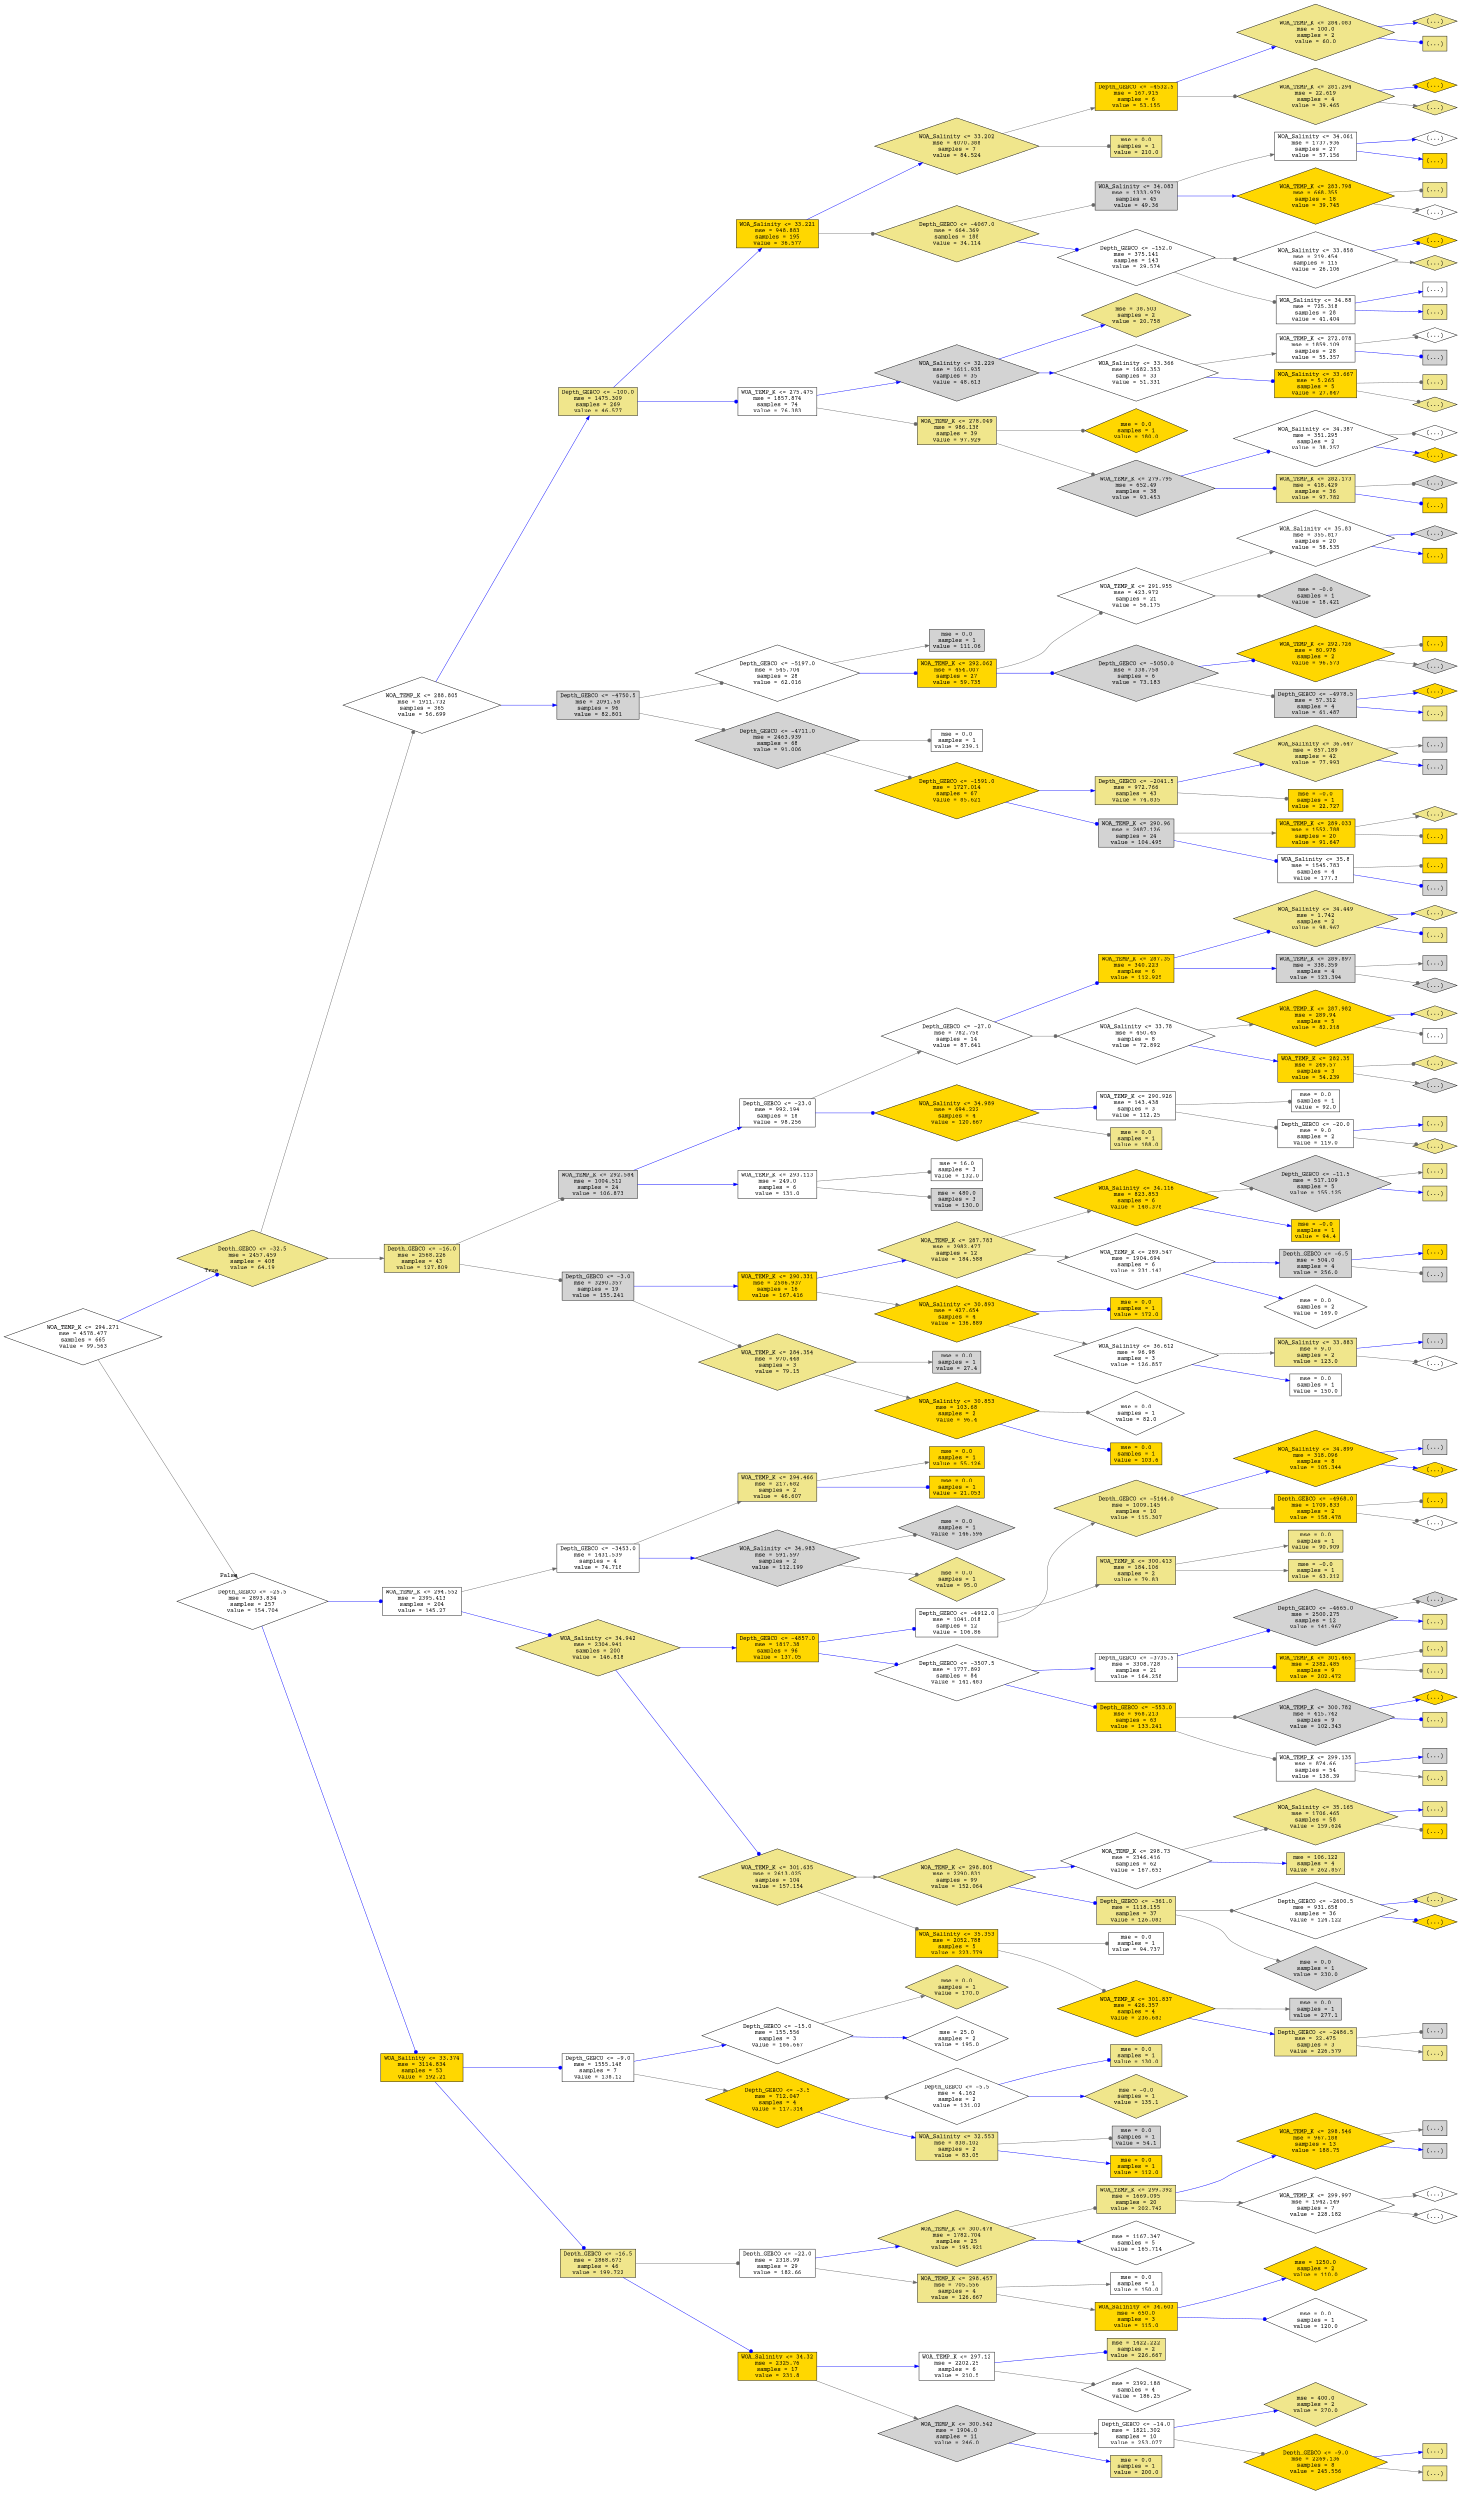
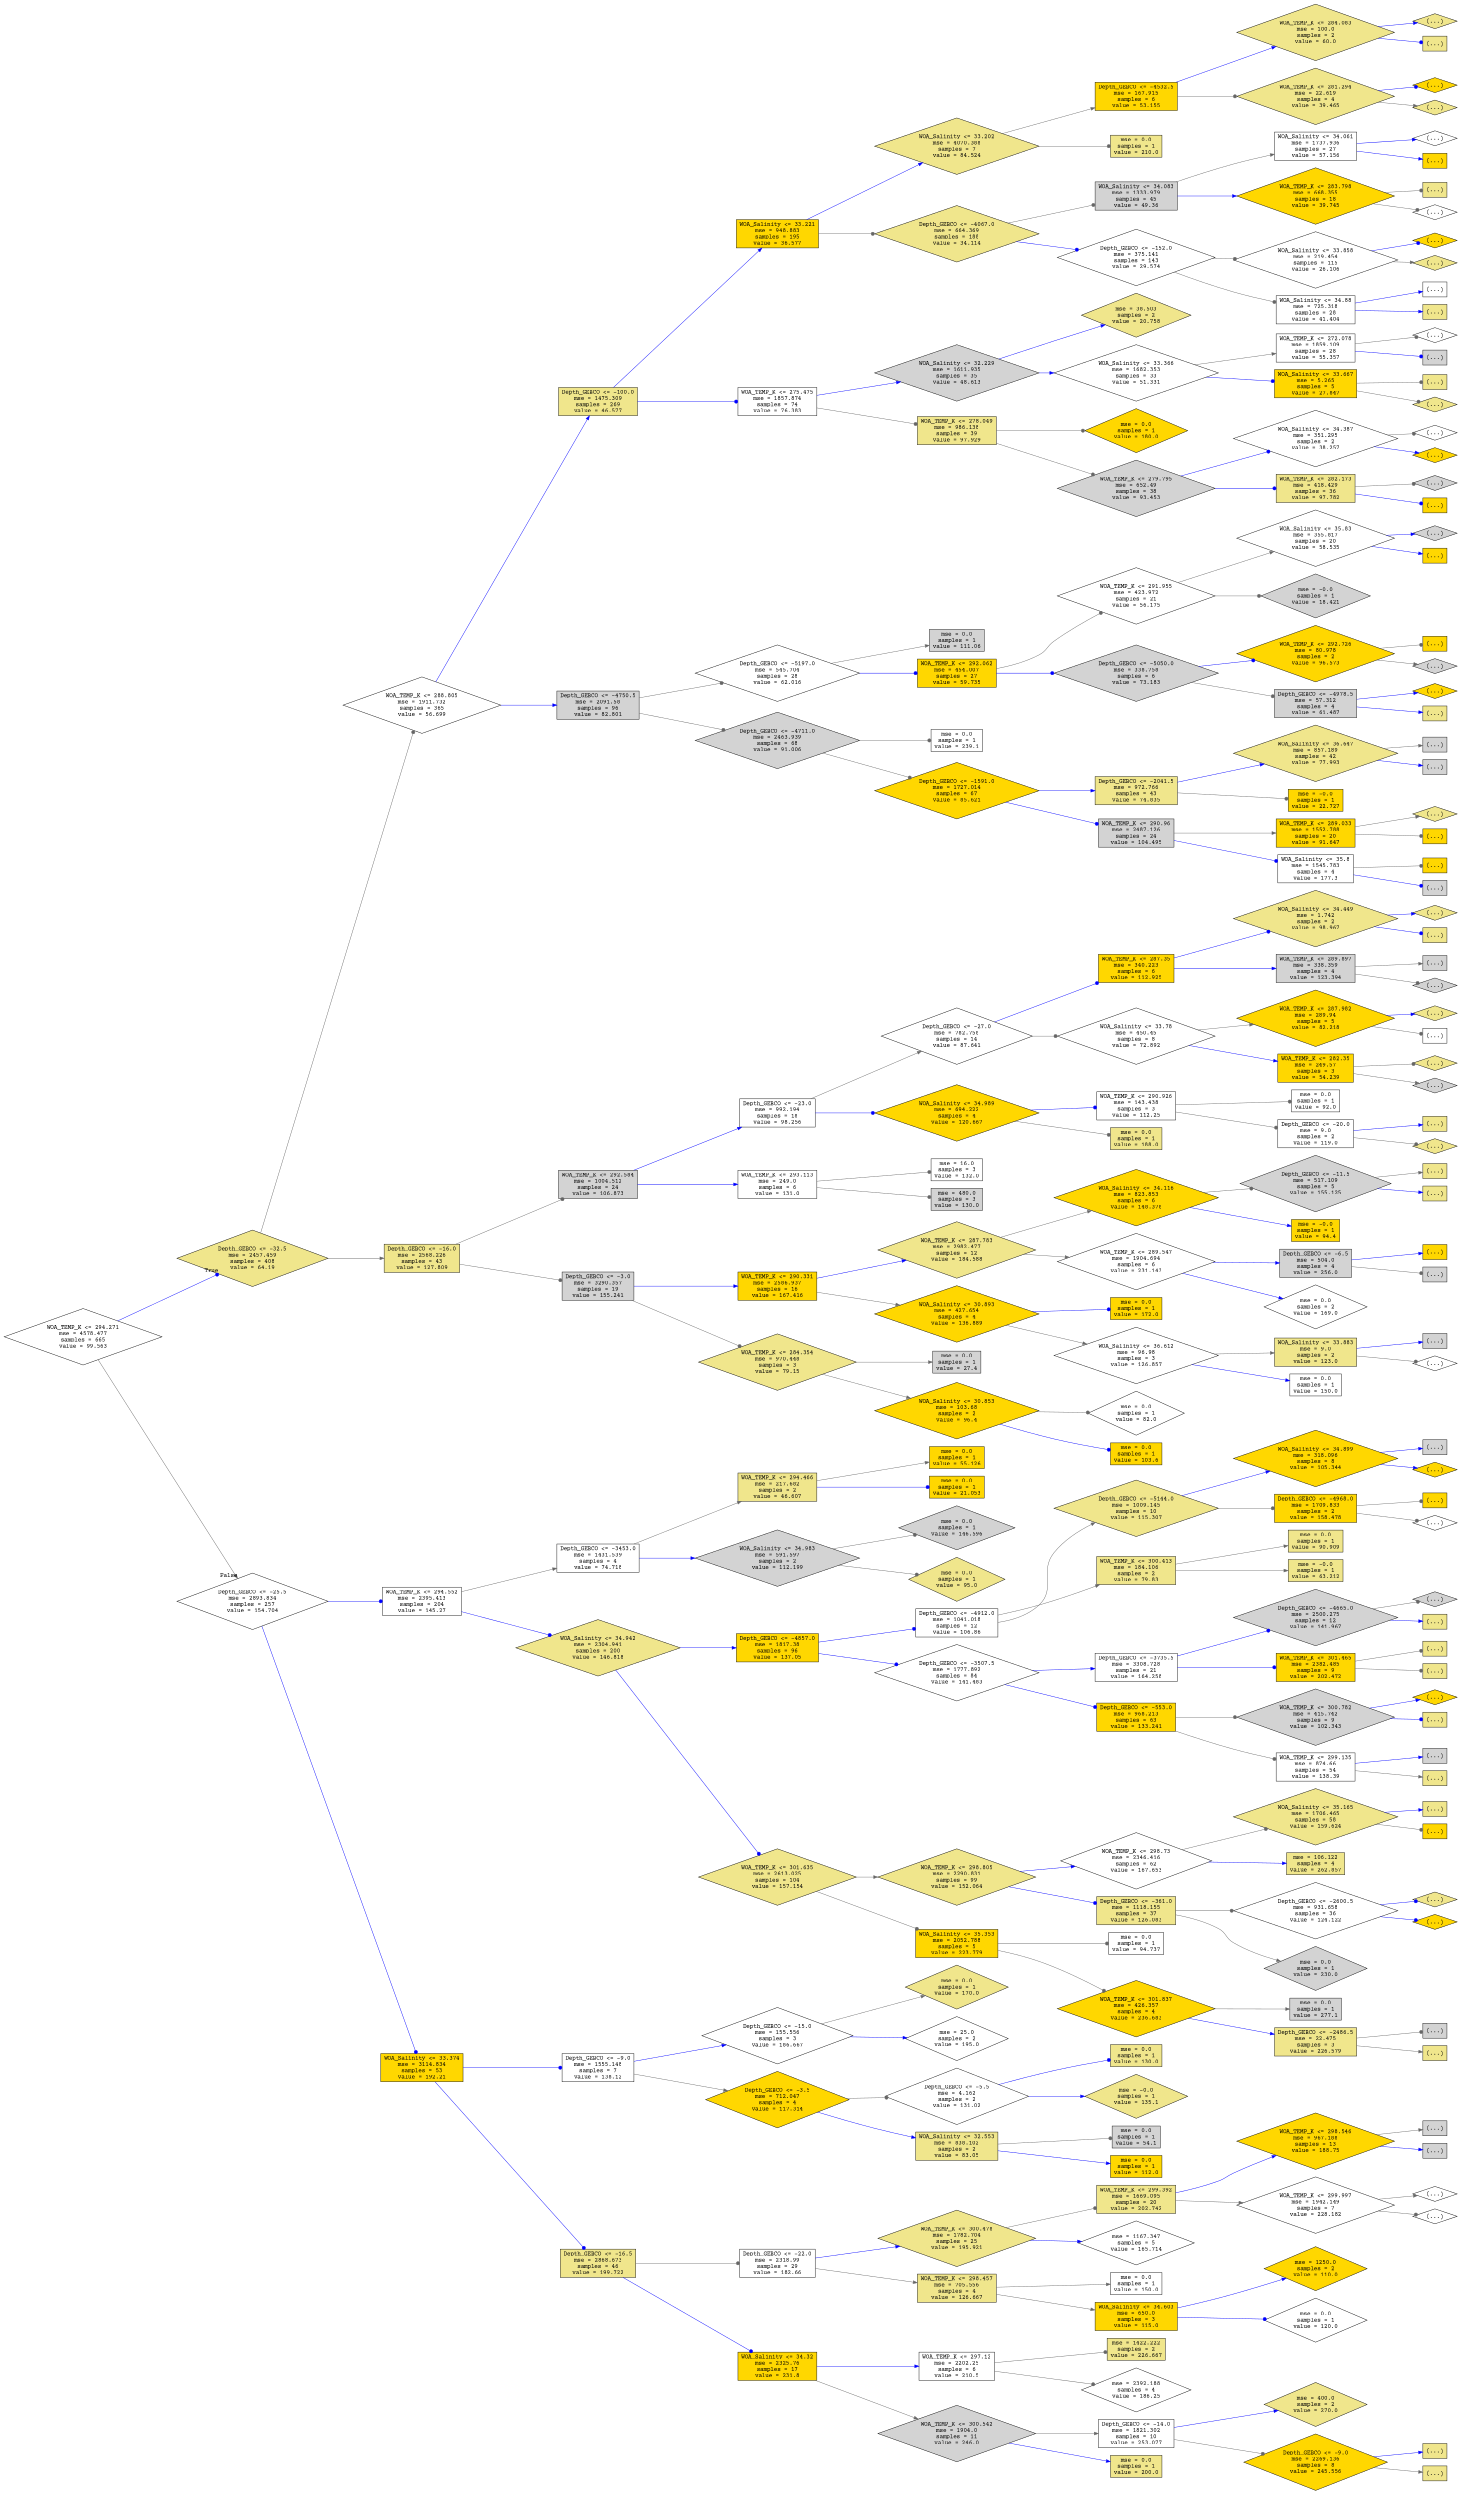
edge "WOA_TEMP_K <= 297.12 mse = 2202.25 samples = 6 value = 210.5" -> "mse = 1422.222 samples = 2 value = 226.667": color blue -> gray40
